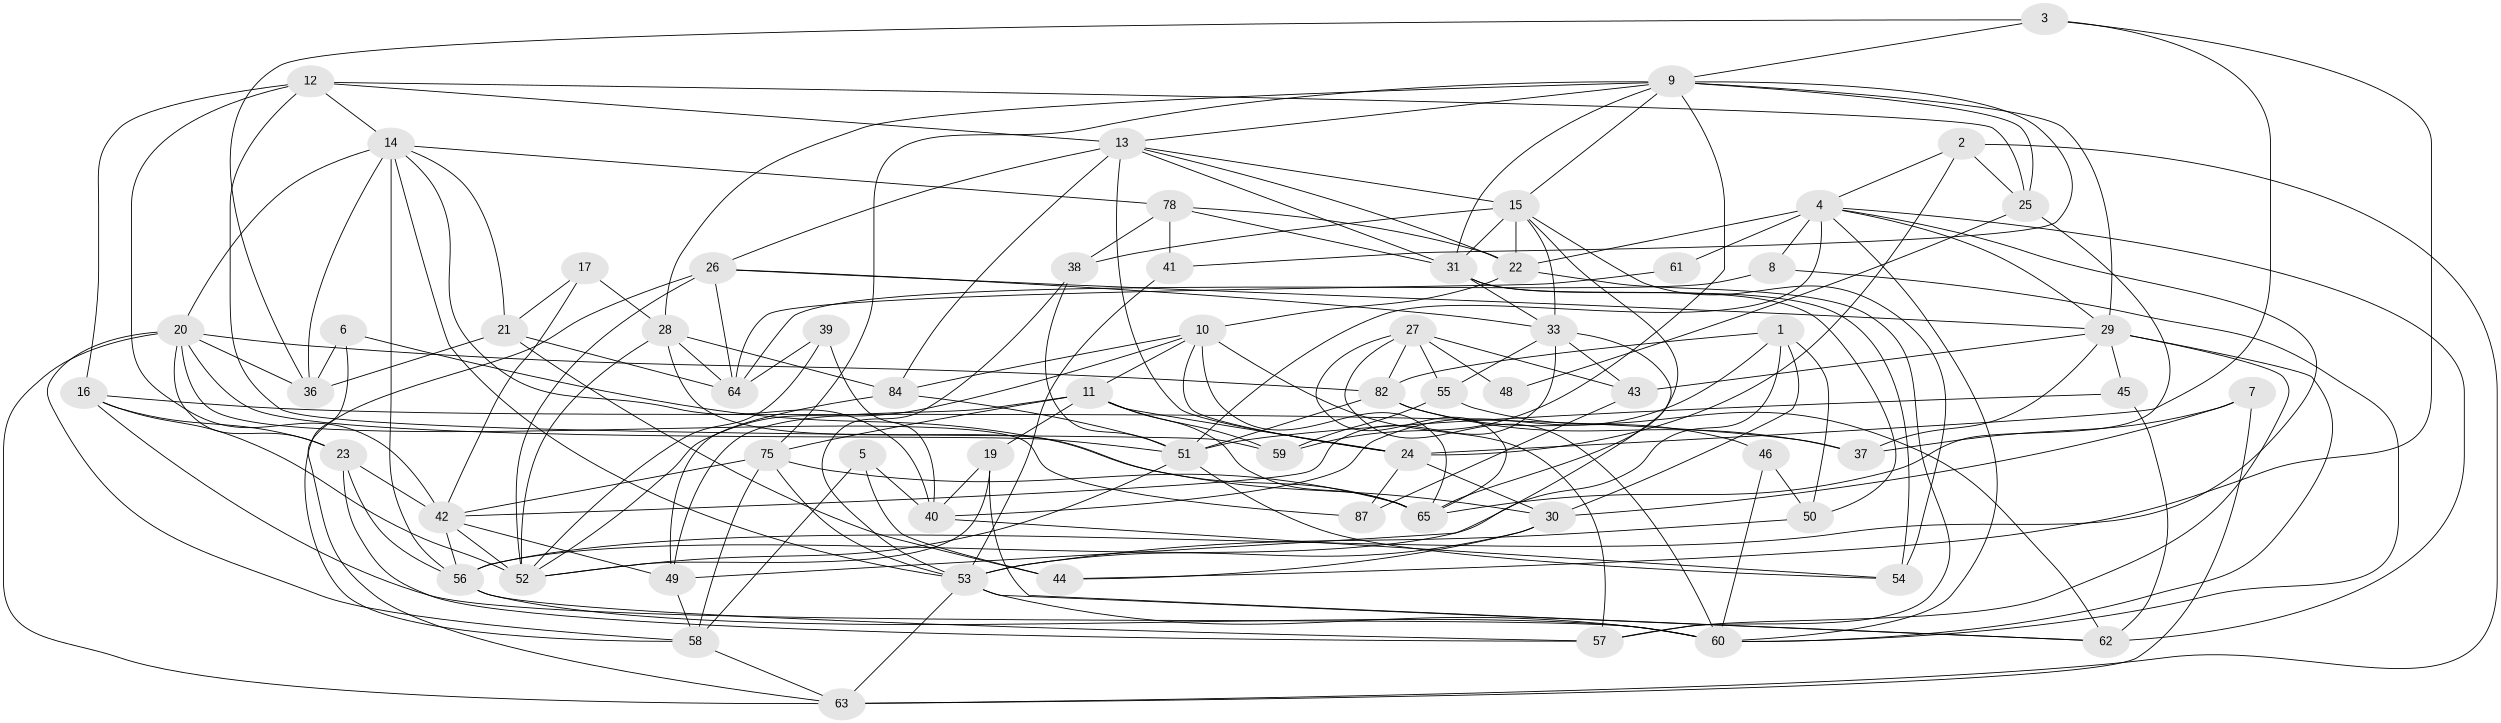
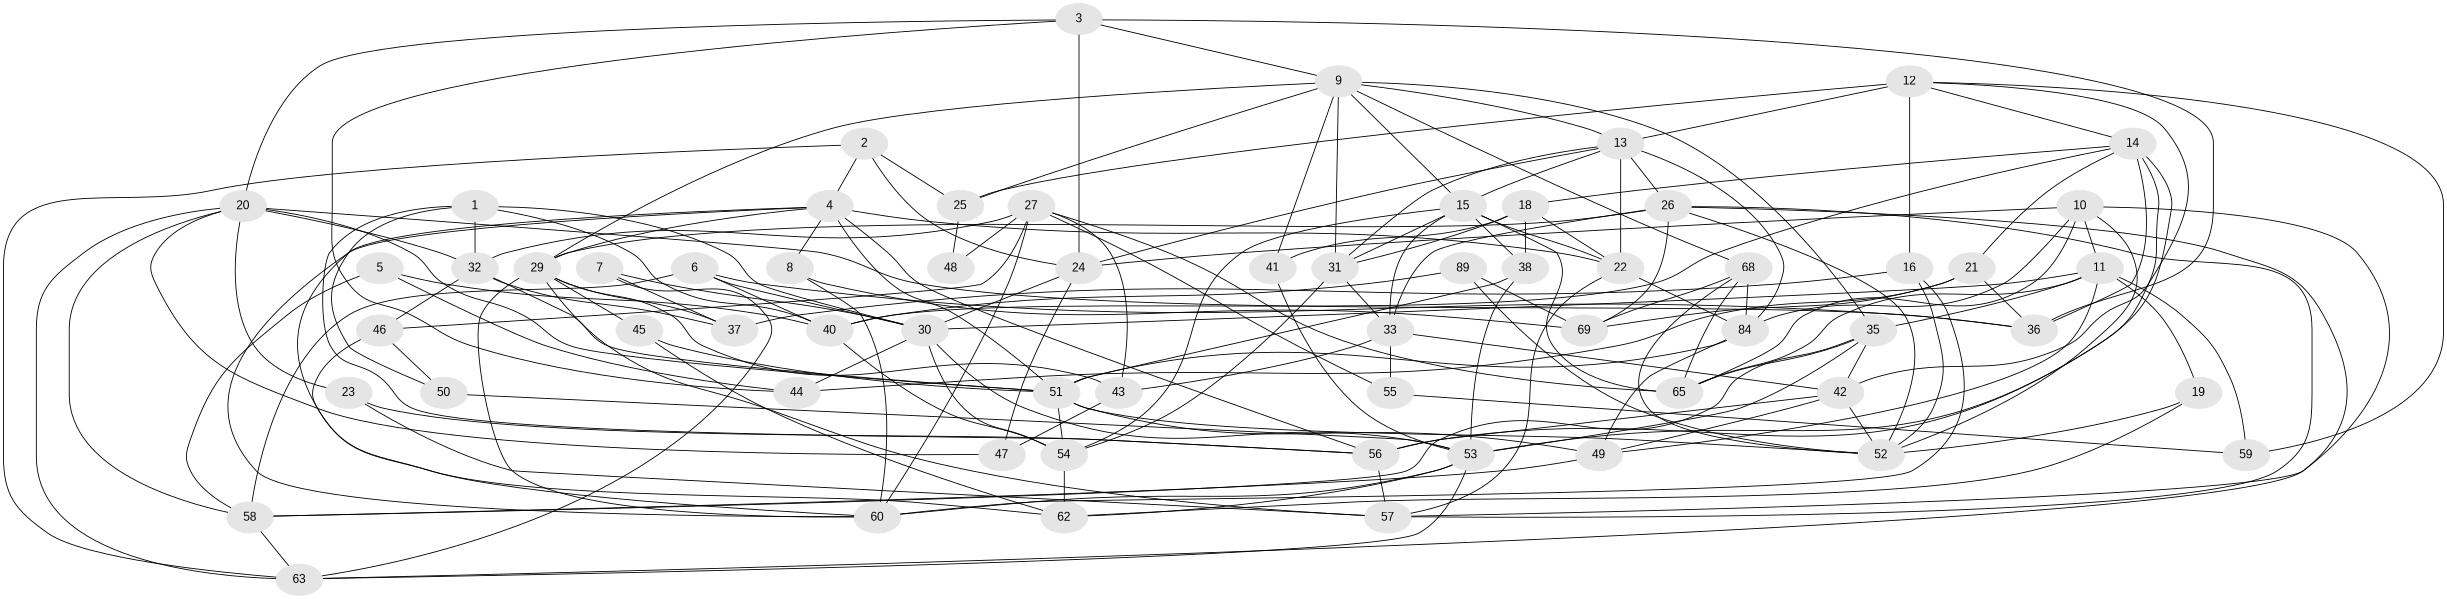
node "78": label "78" -> "18"
edge "14" -- "20": now "3" -- "20"
node "17": removed
node "61": removed
edge "22" -- "10": now "22" -- "84"
edge "27" -- "46": added
edge "31" -- "50": removed
node "28": label "28" -> "68"
node "39": label "39" -> "89"
edge "9" -- "59": removed
node "64": label "64" -> "69"
node "82": label "82" -> "32"
edge "30" -- "54": added
edge "55" -- "62": now "54" -- "62"
edge "16" -- "23": removed
edge "11" -- "24": now "11" -- "30"
node "75": label "75" -> "35"
edge "26" -- "57": added
edge "25" -- "65": removed
edge "23" -- "42": removed
edge "19" -- "40": now "6" -- "40"
node "87": label "87" -> "47"
edge "33" -- "49": now "51" -- "49"
edge "56" -- "60": removed
